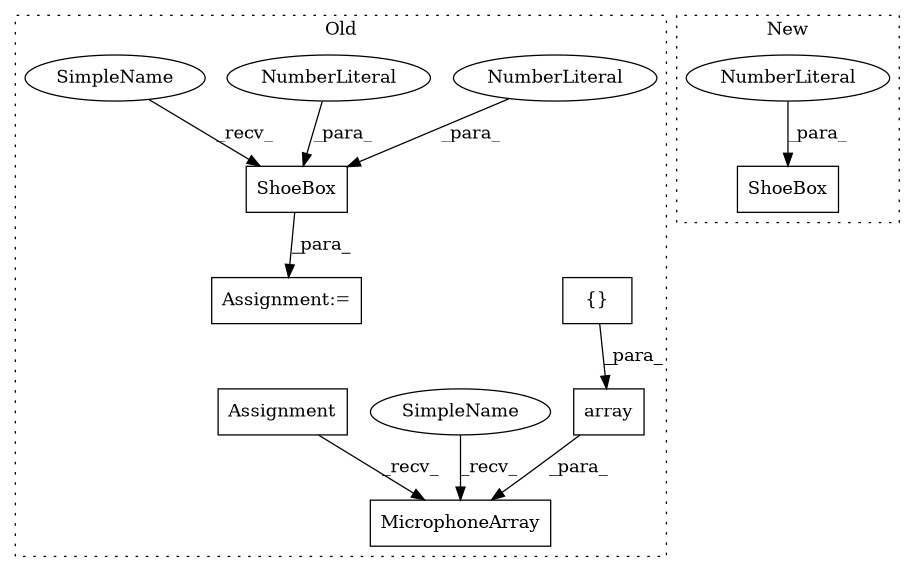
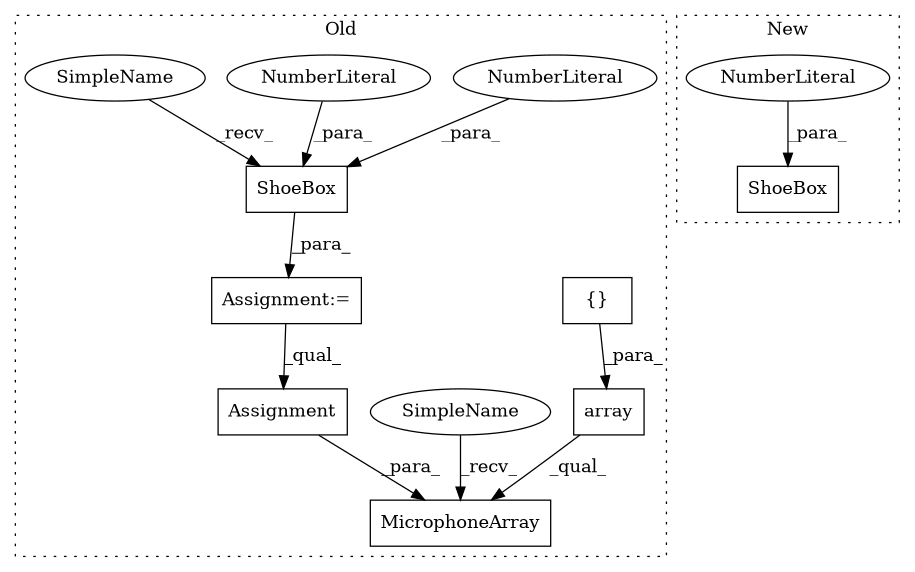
edge "Assignment:=" -> "Assignment": added, label "_qual_"
edge "Assignment" -> "MicrophoneArray": label "_recv_" -> "_para_"
edge "array" -> "MicrophoneArray": label "_para_" -> "_qual_"
